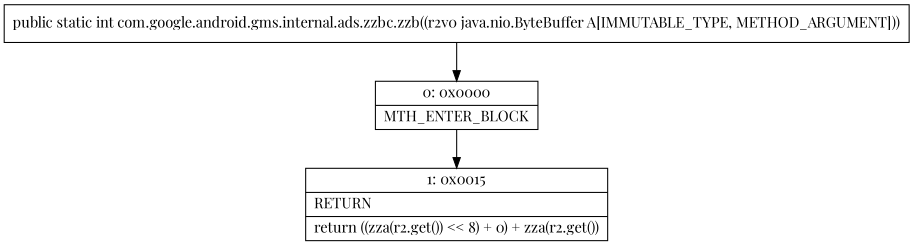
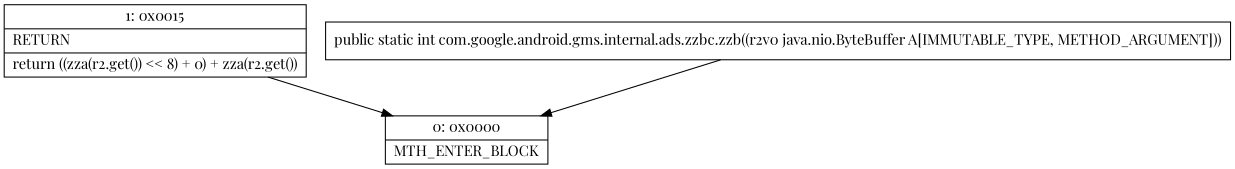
edge "0: 0x0000" -> "1: 0x0015": reversed
